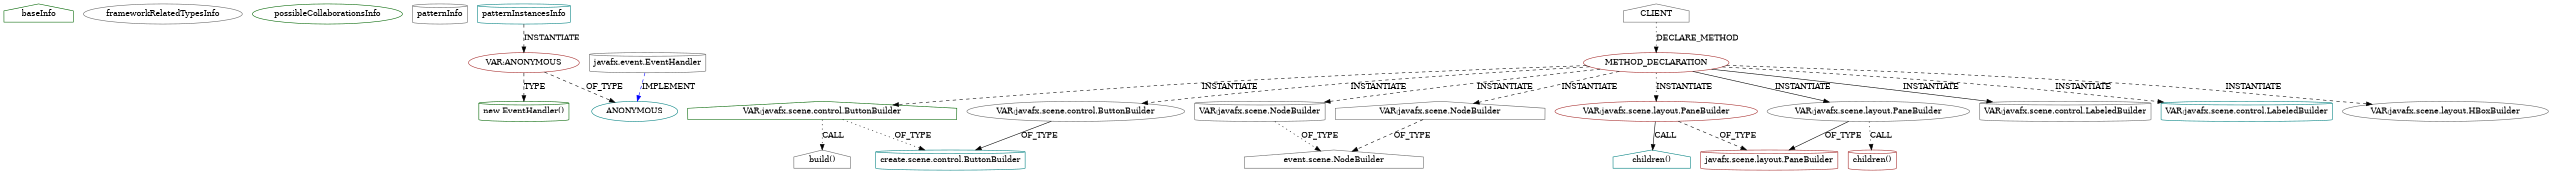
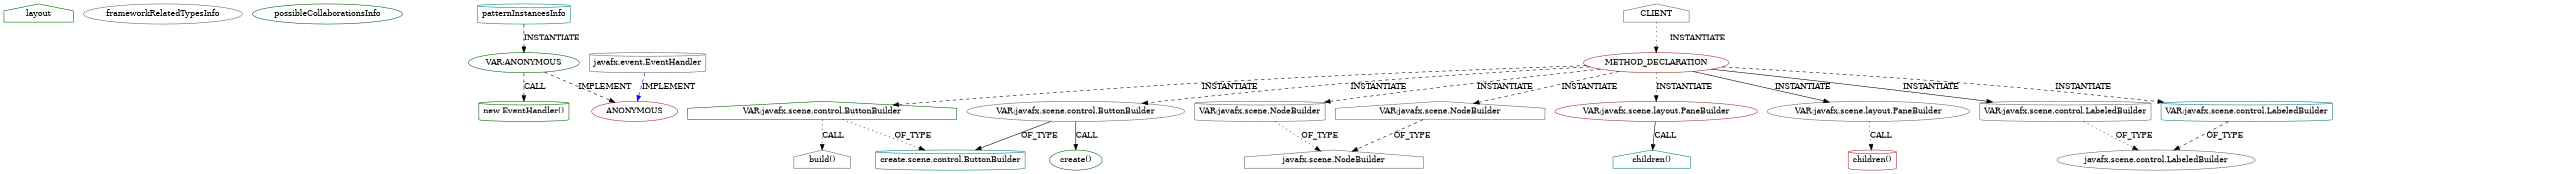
node "baseInfo": label "baseInfo" -> "layout"
node "patternInfo": removed
edge "CLIENT" -> "METHOD_DECLARATION": label "DECLARE_METHOD" -> "INSTANTIATE"
node "VAR:ANONYMOUS": color brown -> darkgreen
edge "VAR:ANONYMOUS" -> "new EventHandler()": label "TYPE" -> "CALL"
edge "VAR:ANONYMOUS" -> "ANONYMOUS": label "OF_TYPE" -> "IMPLEMENT"
node "ANONYMOUS": color teal -> brown
node "VAR:javafx.scene.layout.HBoxBuilder": removed
node "create()": added
node "event.scene.NodeBuilder": label "event.scene.NodeBuilder" -> "javafx.scene.NodeBuilder"
node "javafx.scene.layout.PaneBuilder": removed
node "javafx.scene.control.LabeledBuilder": added
